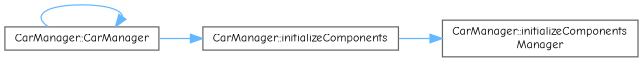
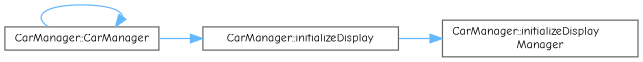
node "CarManager::initializeComponents": label "CarManager::initializeComponents" -> "CarManager::initializeDisplay"
node "CarManager::initializeComponents Manager": label "CarManager::initializeComponents Manager" -> "CarManager::initializeDisplay Manager"
